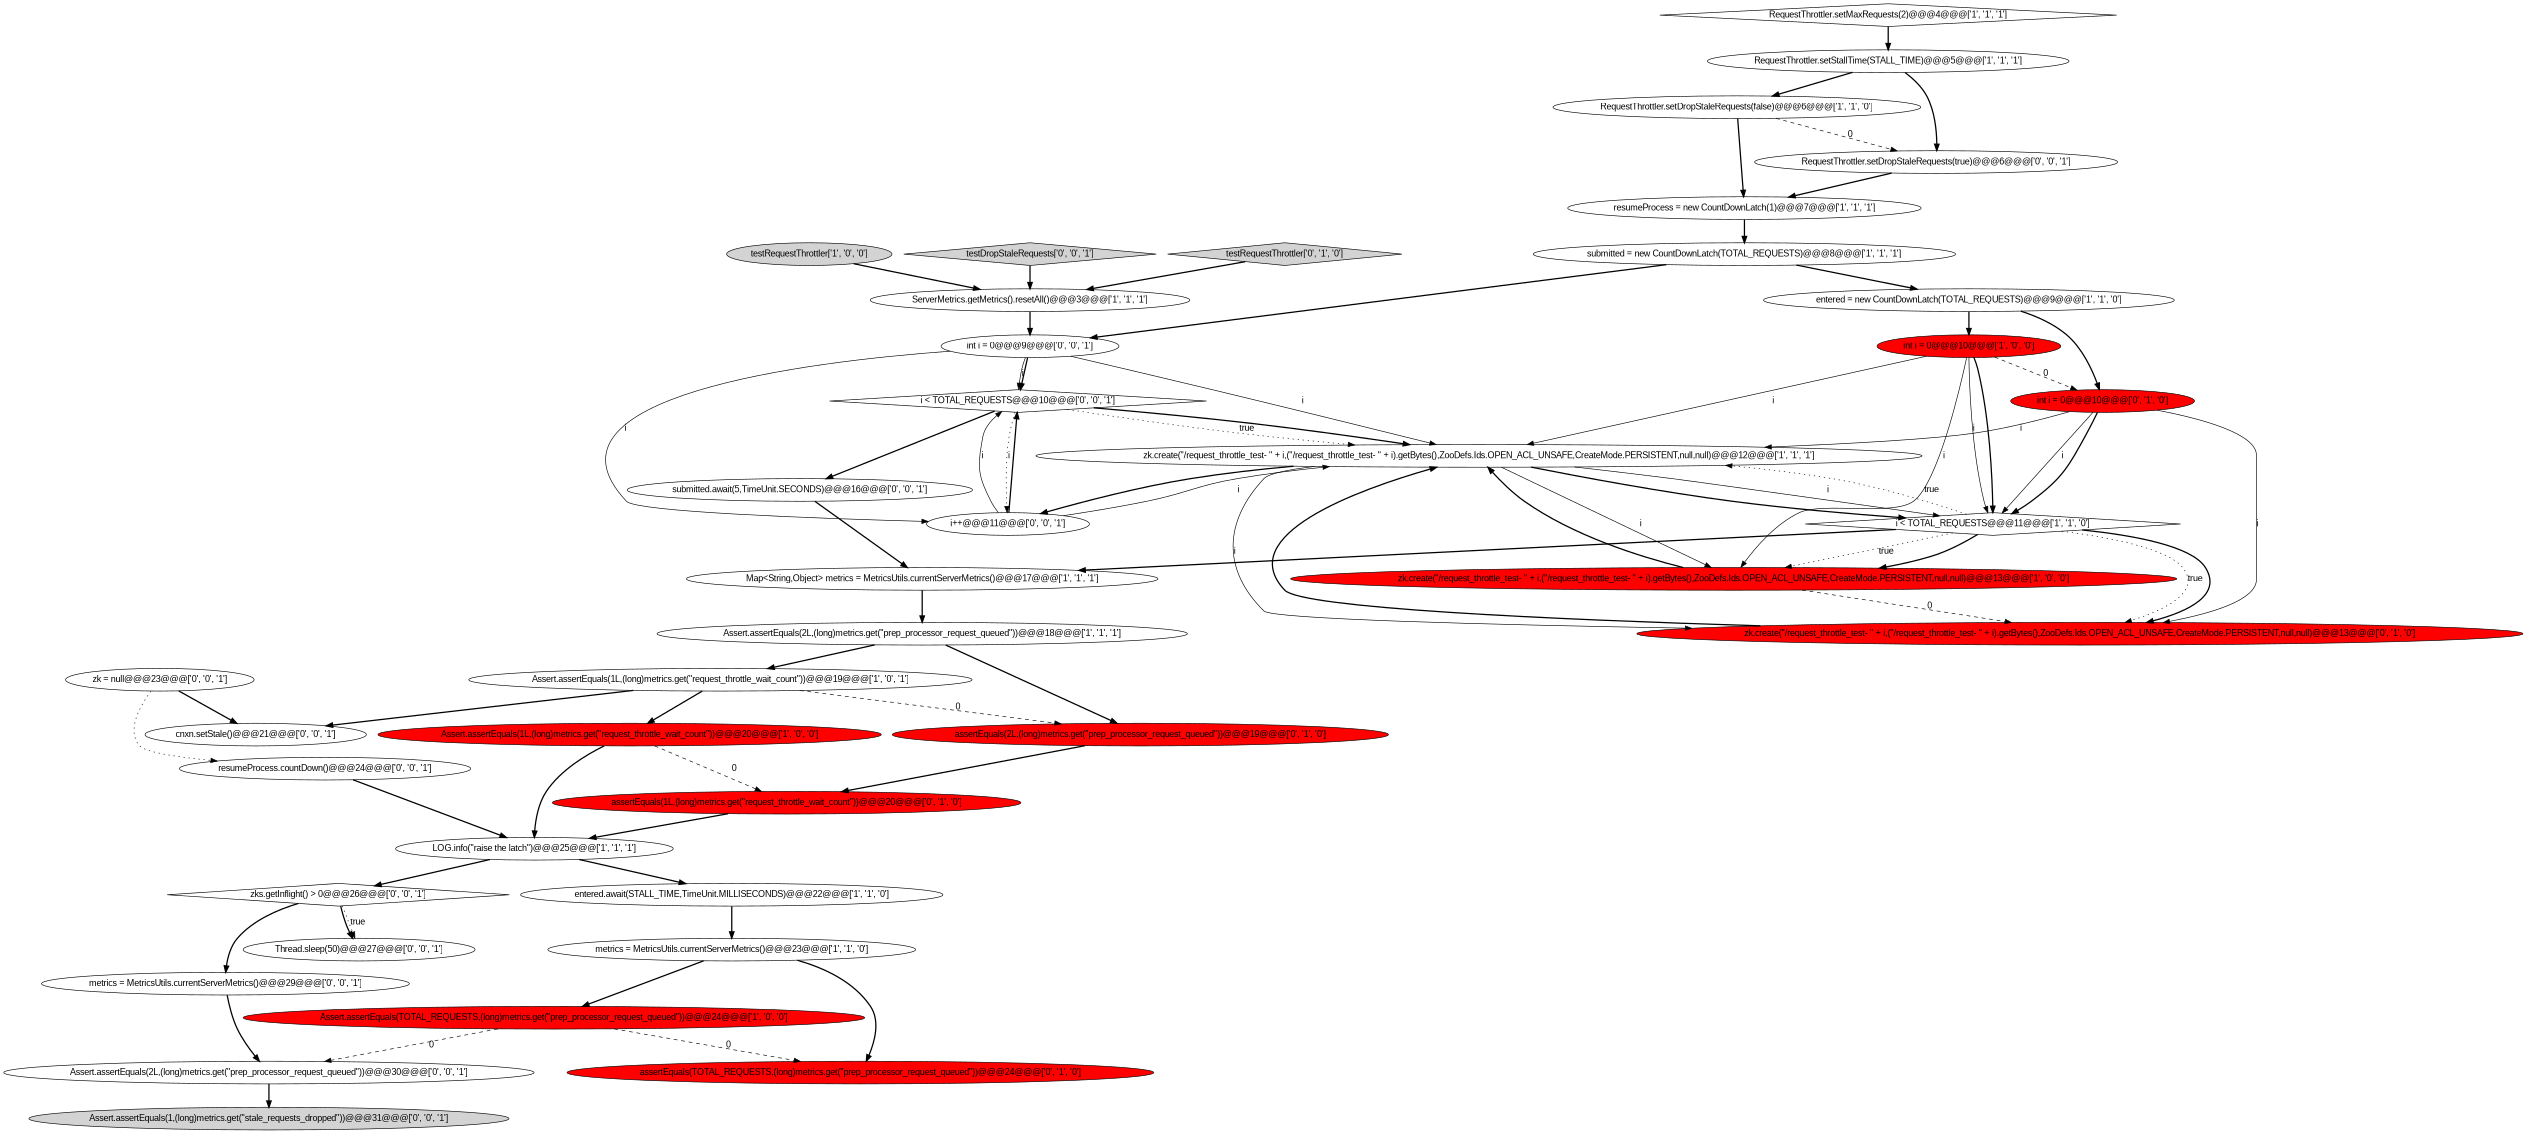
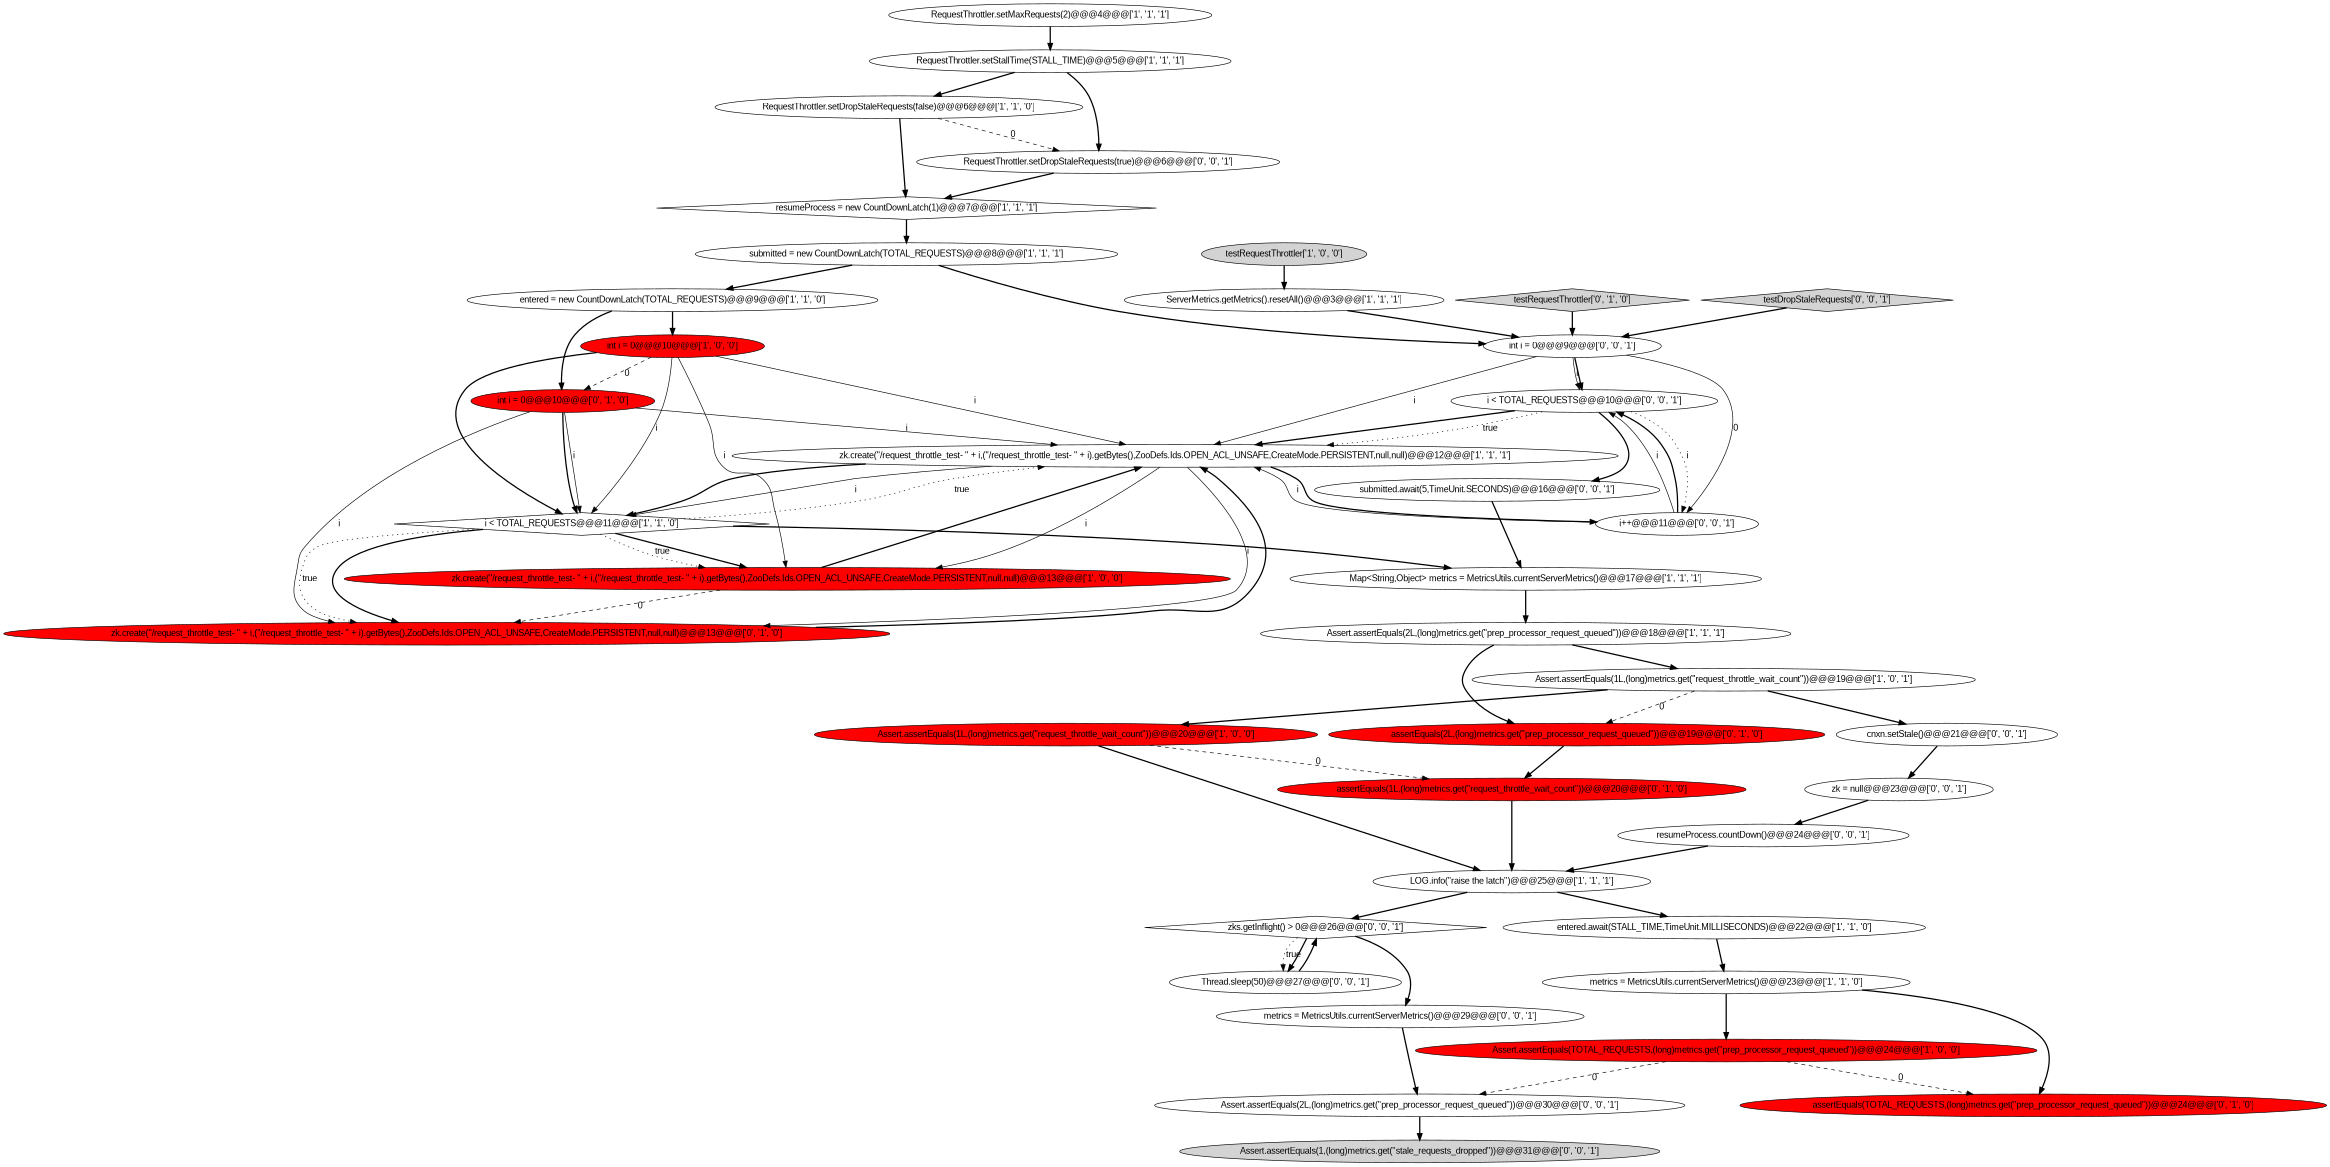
node "RequestThrottler.setMaxRequests(2)@@@4@@@['1', '1', '1']": shape diamond -> ellipse
node "resumeProcess = new CountDownLatch(1)@@@7@@@['1', '1', '1']": shape ellipse -> diamond
edge "testDropStaleRequests['0', '0', '1']" -> "ServerMetrics.getMetrics().resetAll()@@@3@@@['1', '1', '1']": now "testDropStaleRequests['0', '0', '1']" -> "int i = 0@@@9@@@['0', '0', '1']"
edge "testRequestThrottler['0', '1', '0']" -> "ServerMetrics.getMetrics().resetAll()@@@3@@@['1', '1', '1']": now "testRequestThrottler['0', '1', '0']" -> "int i = 0@@@9@@@['0', '0', '1']"
node "i < TOTAL_REQUESTS@@@10@@@['0', '0', '1']": shape diamond -> ellipse
edge "int i = 0@@@9@@@['0', '0', '1']" -> "i++@@@11@@@['0', '0', '1']": label "i" -> "0"
edge "zk = null@@@23@@@['0', '0', '1']" -> "cnxn.setStale()@@@21@@@['0', '0', '1']": reversed
edge "zk = null@@@23@@@['0', '0', '1']" -> "resumeProcess.countDown()@@@24@@@['0', '0', '1']": style dotted -> bold
edge "Thread.sleep(50)@@@27@@@['0', '0', '1']" -> "zks.getInflight() > 0@@@26@@@['0', '0', '1']": added
